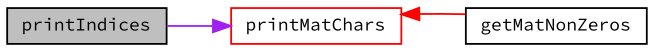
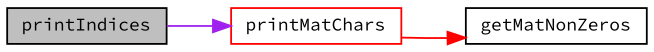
edge "getMatNonZeros" -> "printMatChars": reversed
